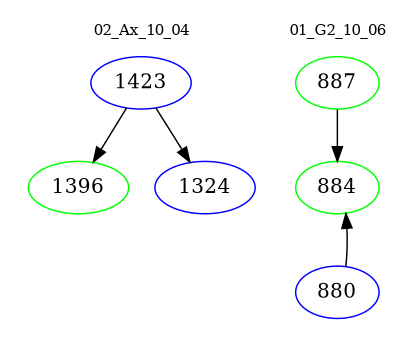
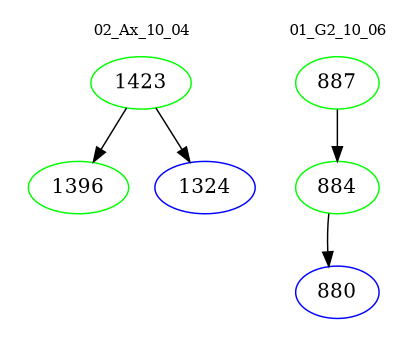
node "1423": color blue -> green
edge "880" -> "884": reversed
